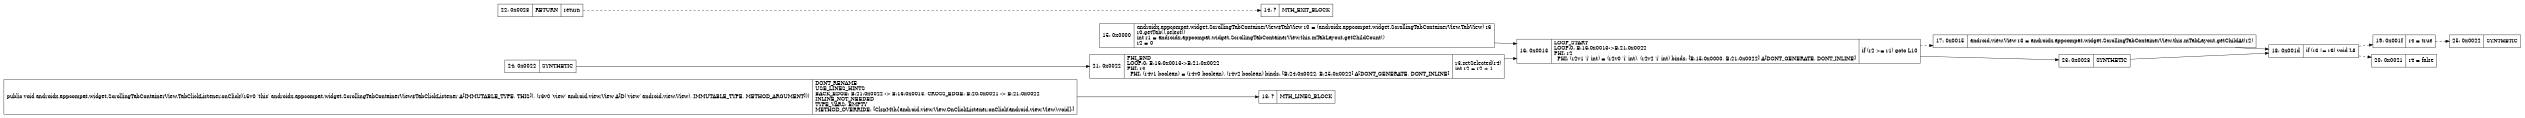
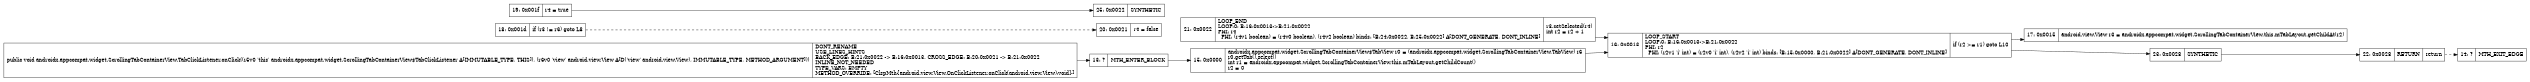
node "14: ?": text "MTH_EXIT_BLOCK" -> "MTH_EXIT_EDGE"
edge "19: 0x001f" -> "25: 0x0022": style dashed -> solid
edge "16: 0x0013" -> "17: 0x0015": style dashed -> solid
edge "18: 0x001d" -> "19: 0x001f": removed
edge "17: 0x0015" -> "18: 0x001d": removed
node "18: 0x001d": text "if (r3 != r6) void L8" -> "if (r3 != r6) goto L8"
edge "23: 0x0028" -> "18: 0x001d": now "23: 0x0028" -> "22: 0x0028"
node "21: 0x0022": text "PHI_END" -> "LOOP_END"
edge "13: ?" -> "15: 0x0000": added
node "24: 0x0022": removed
node "13: ?": text "MTH_LINES_BLOCK" -> "MTH_ENTER_BLOCK"
